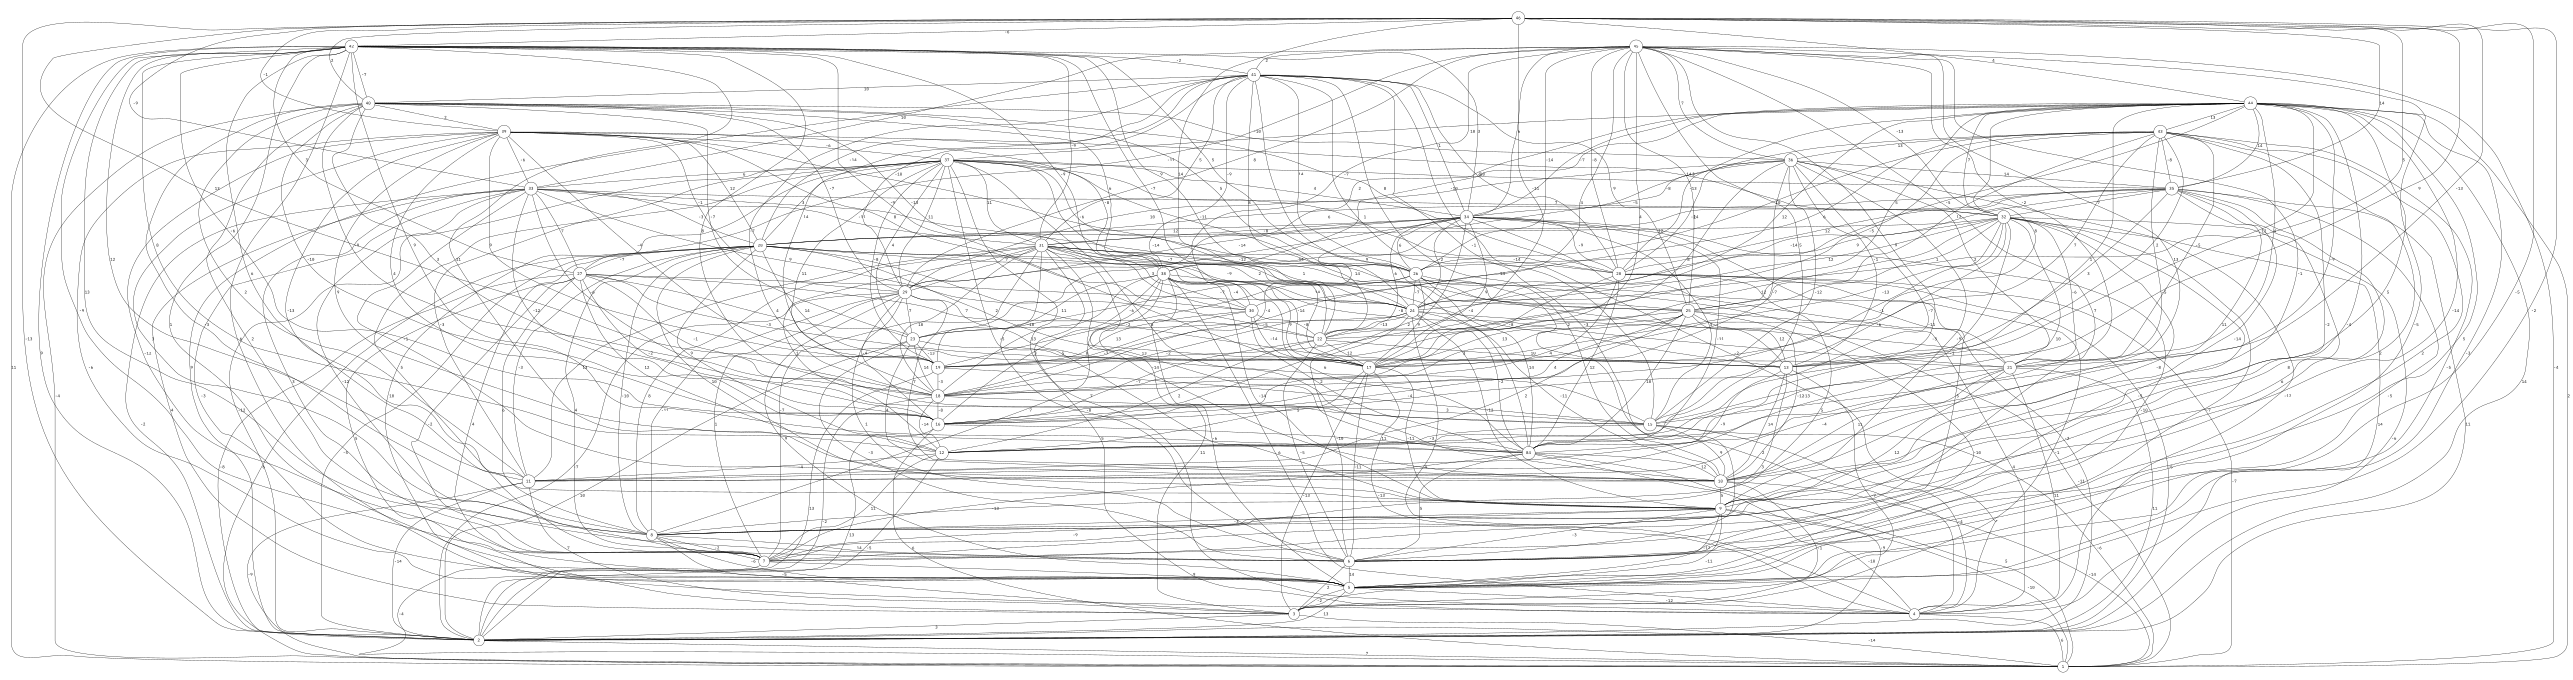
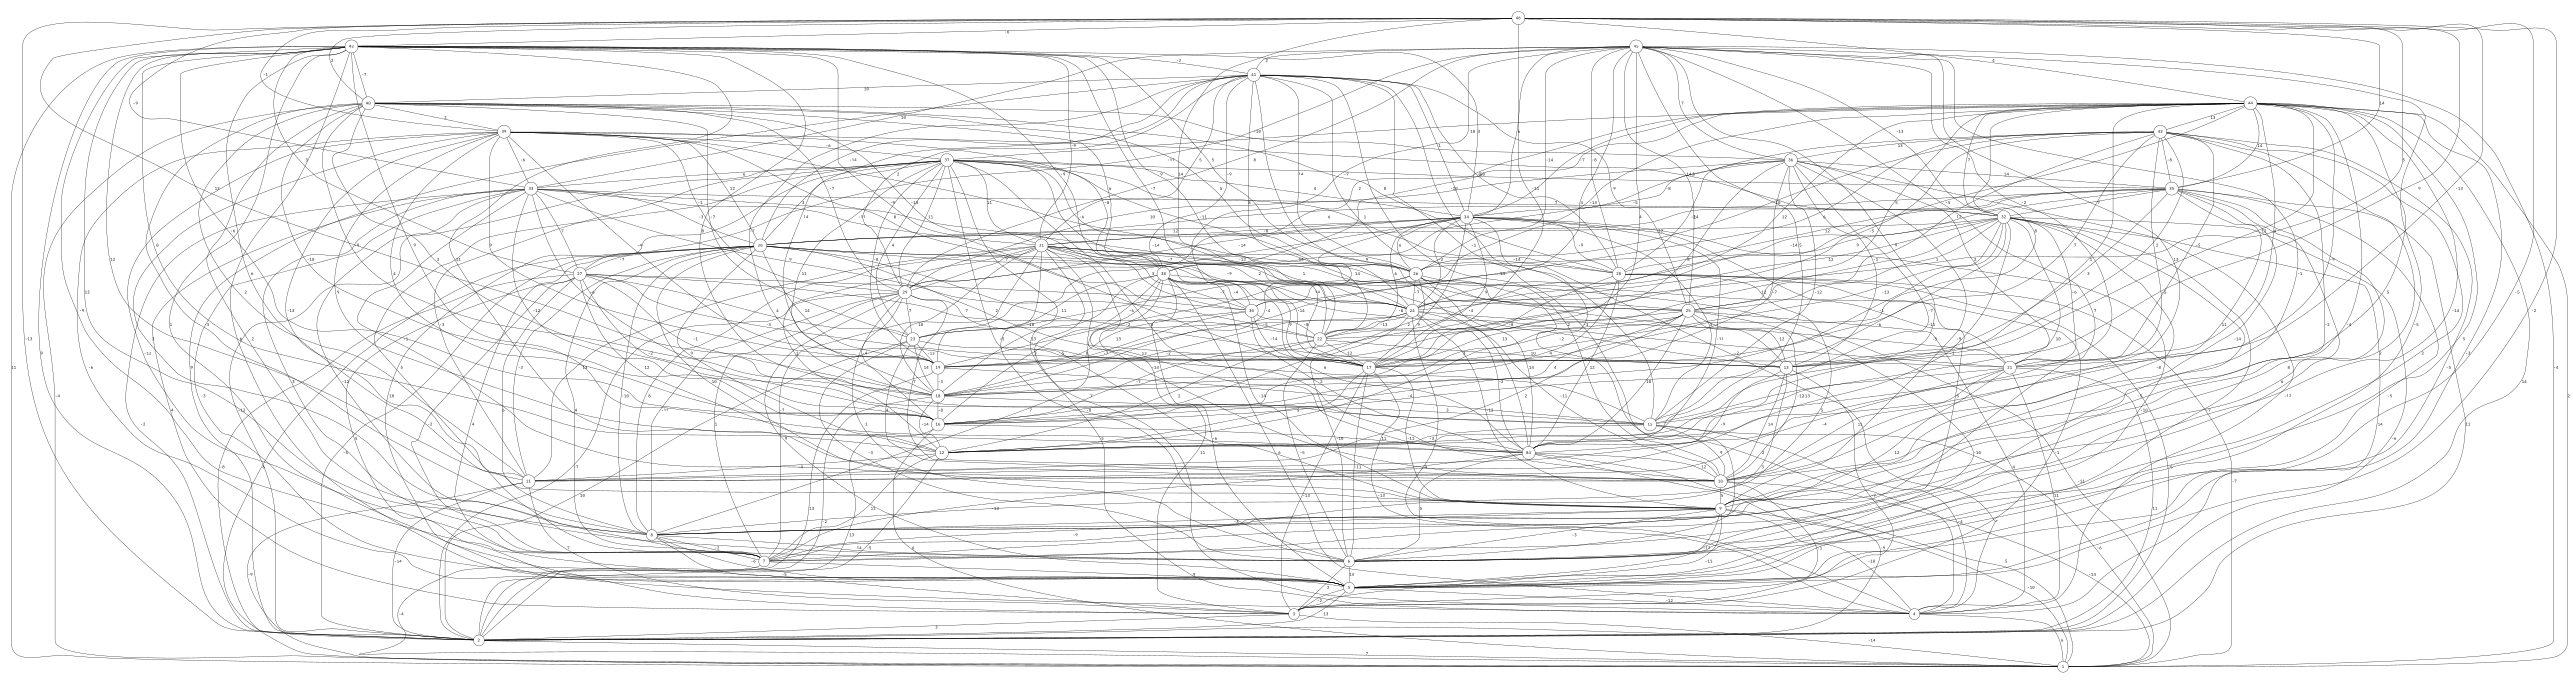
edge "44" -- "20": now "44" -- "30"
edge "41" -- "29": label "-10" -> "2"
edge "34" -- "2": now "34" -- "12"
